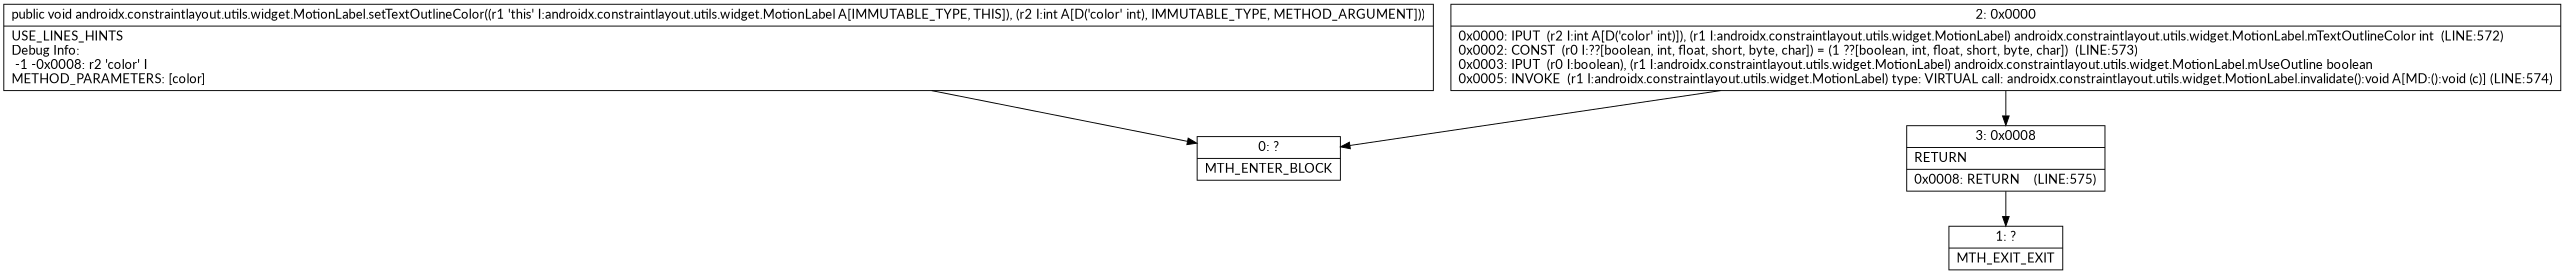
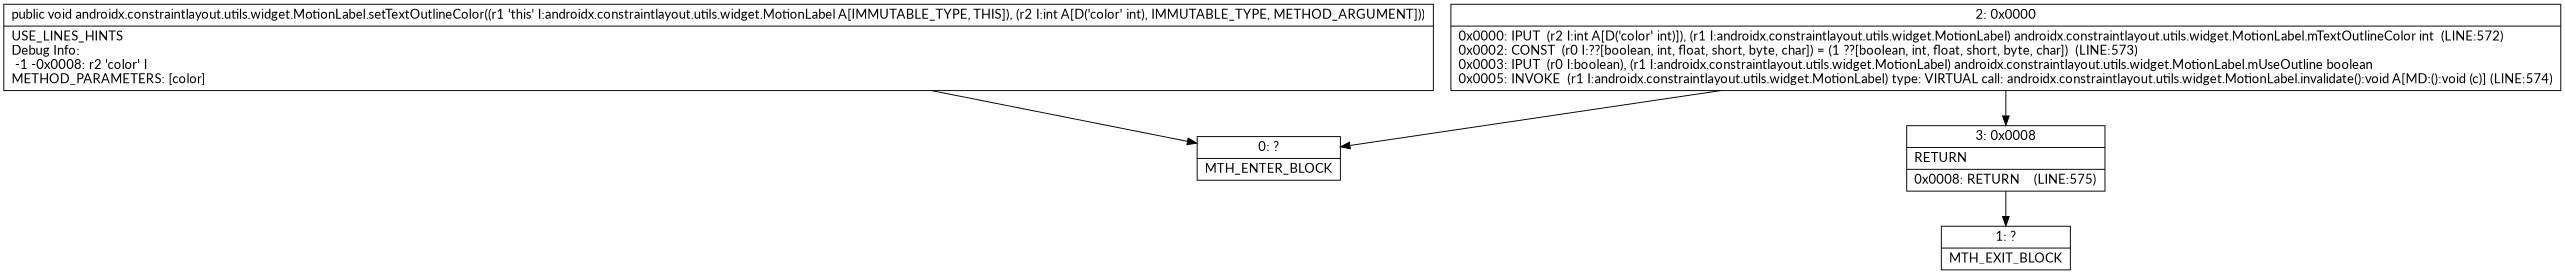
node "1: ?": text "MTH_EXIT_EXIT" -> "MTH_EXIT_BLOCK"
